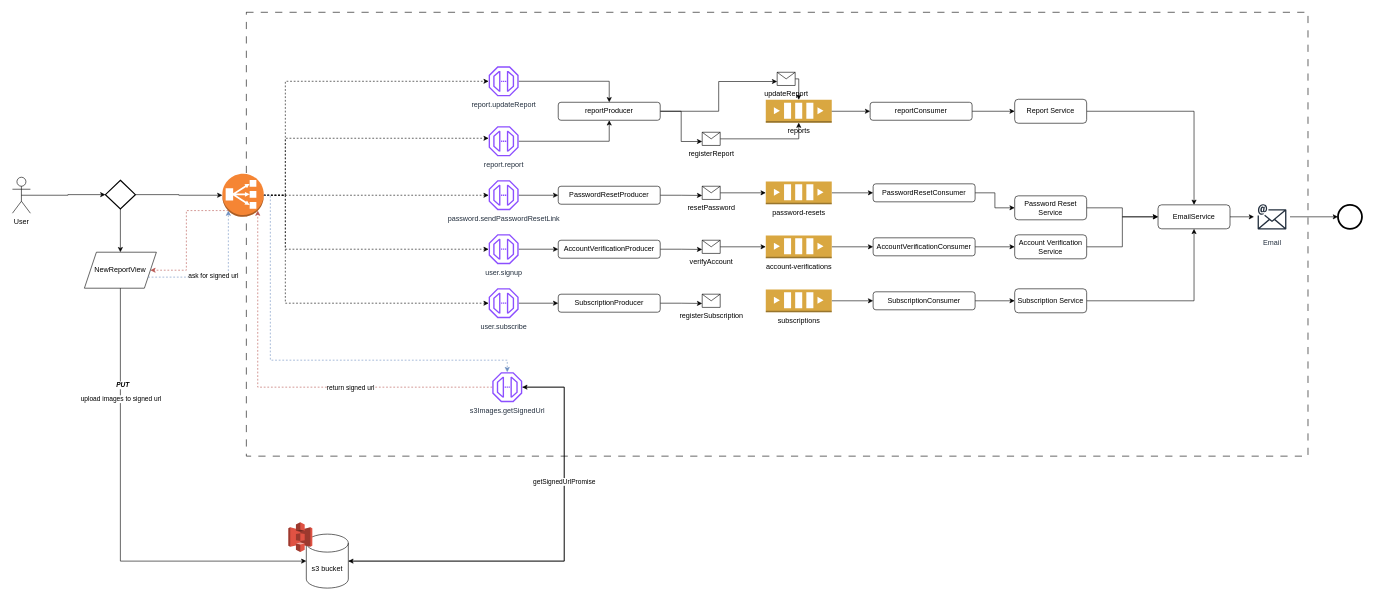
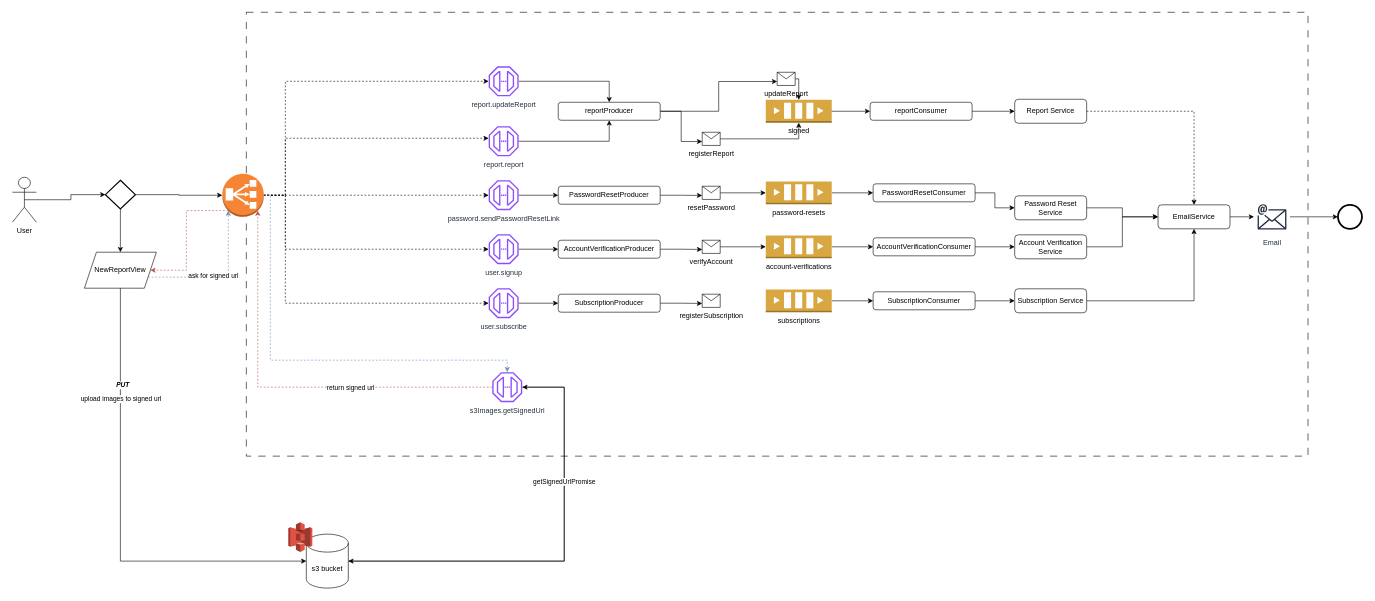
edge "Report Service" -> "EmailService": style solid -> dashed
node "reports": label "reports" -> "signed"
node "User": size 18x36 -> 24x45
